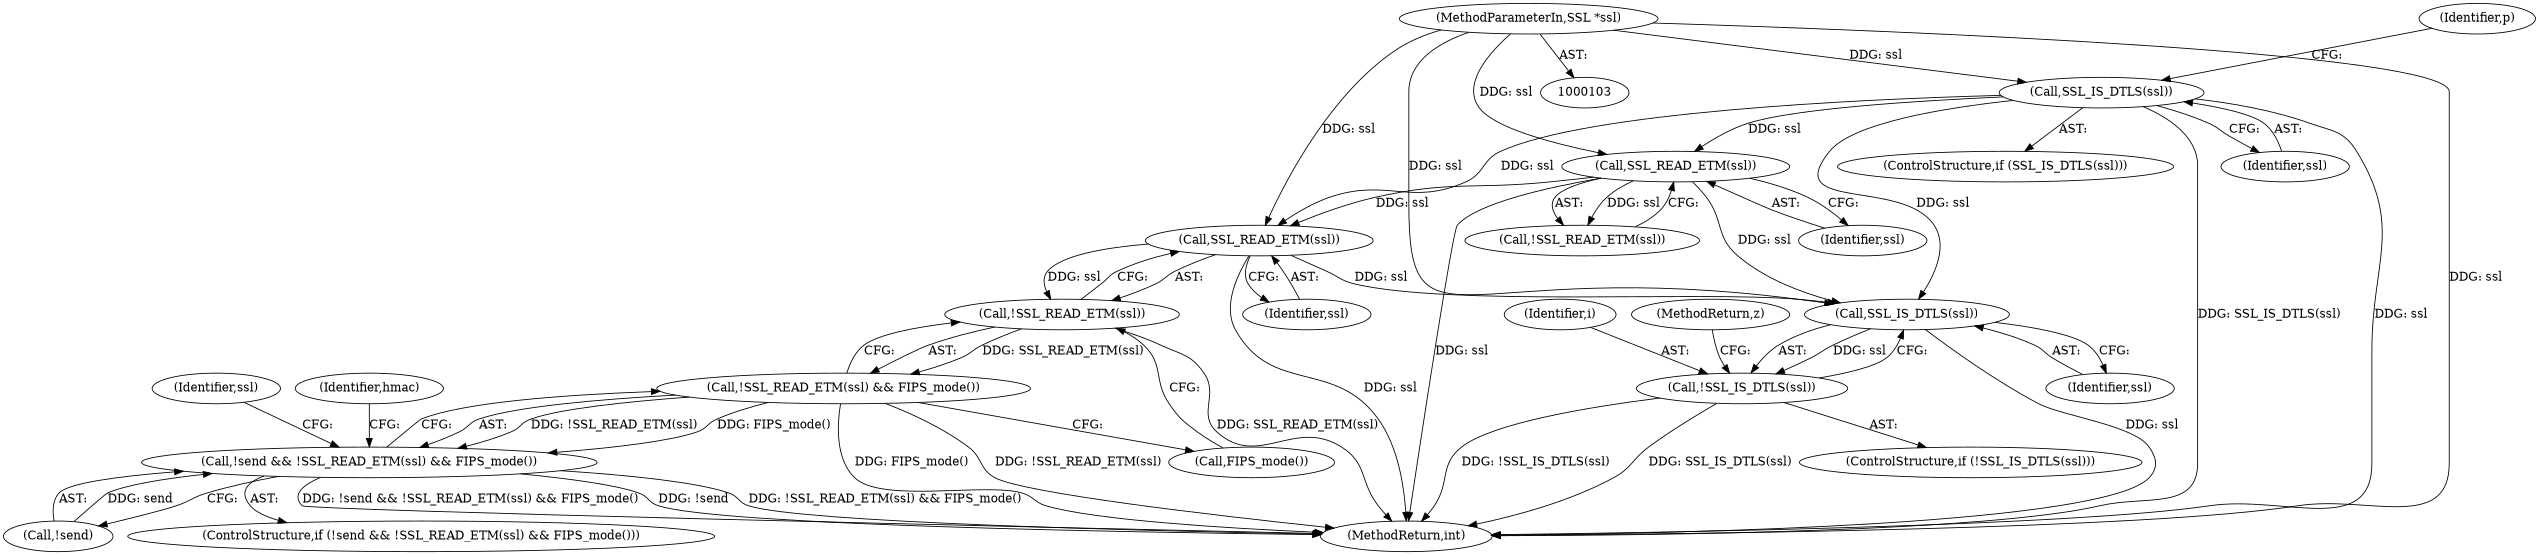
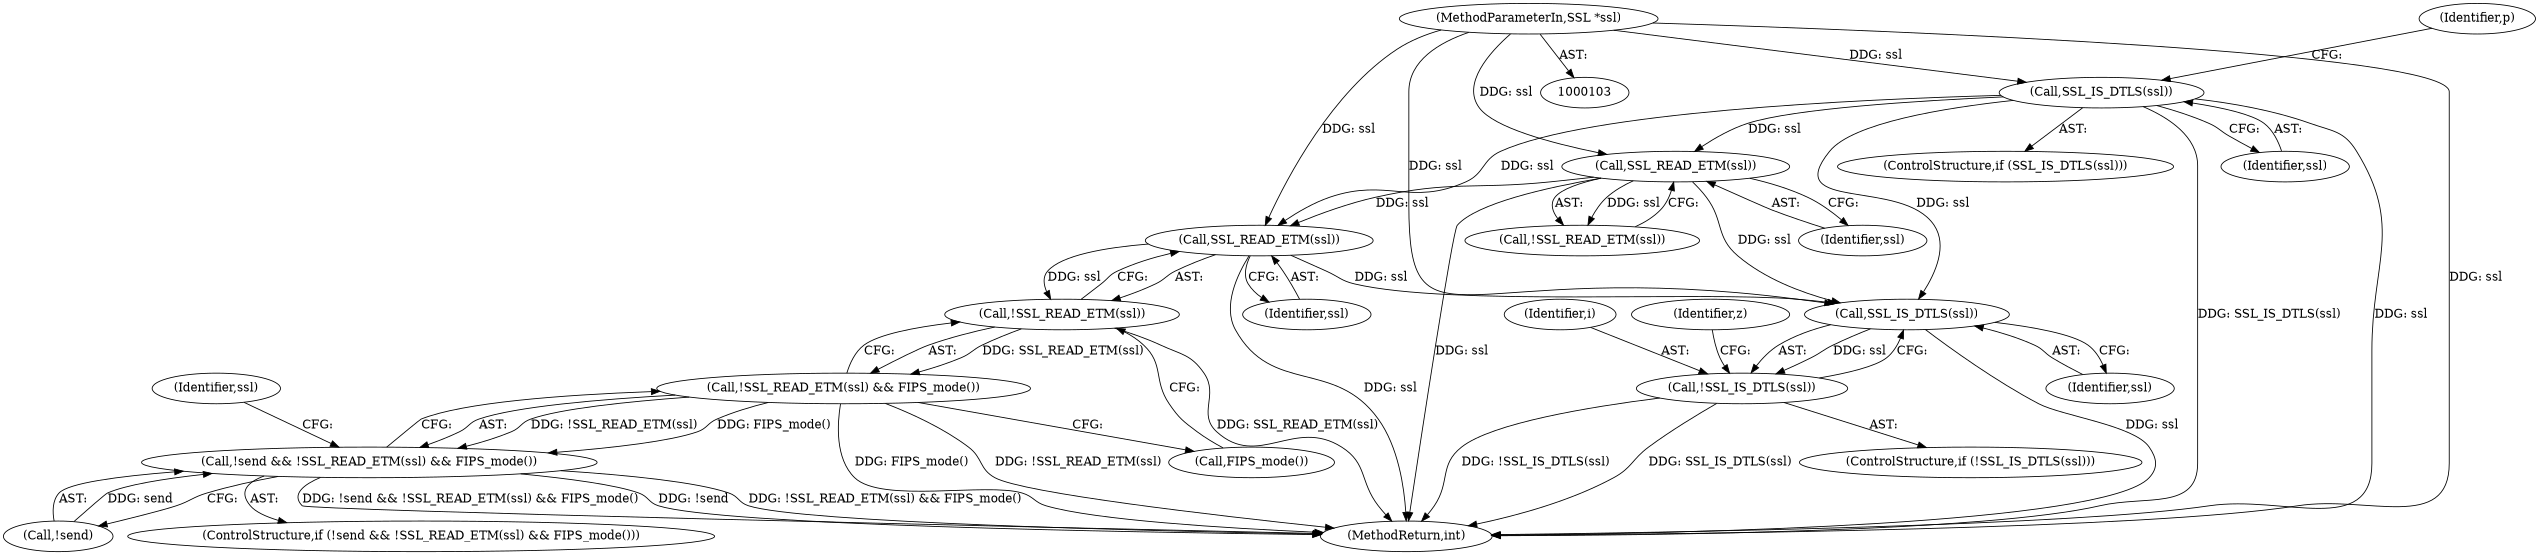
node "(MethodReturn,z)": label "(MethodReturn,z)" -> "(Identifier,z)"
node "(Identifier,hmac)": removed
